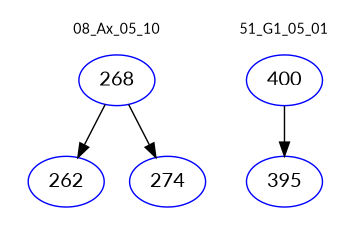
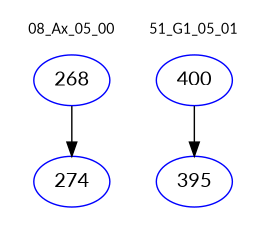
cluster "08_Ax_05_10": label "08_Ax_05_10" -> "08_Ax_05_00"
node "262": removed
